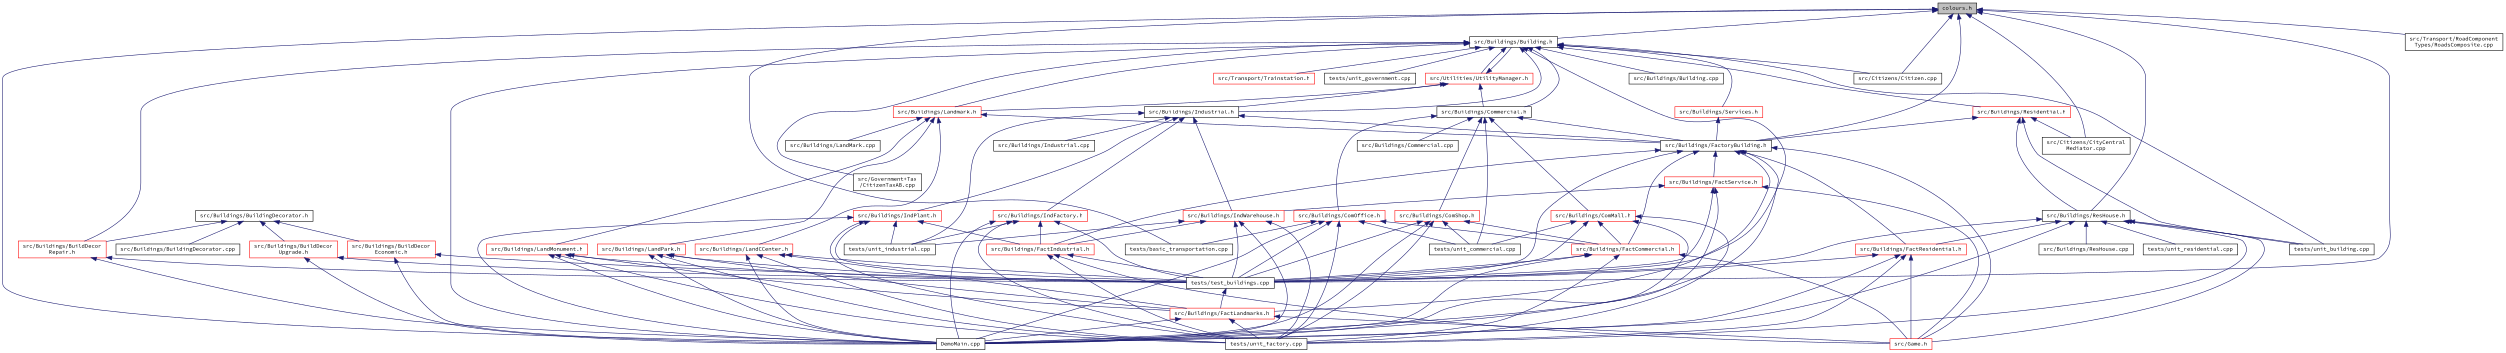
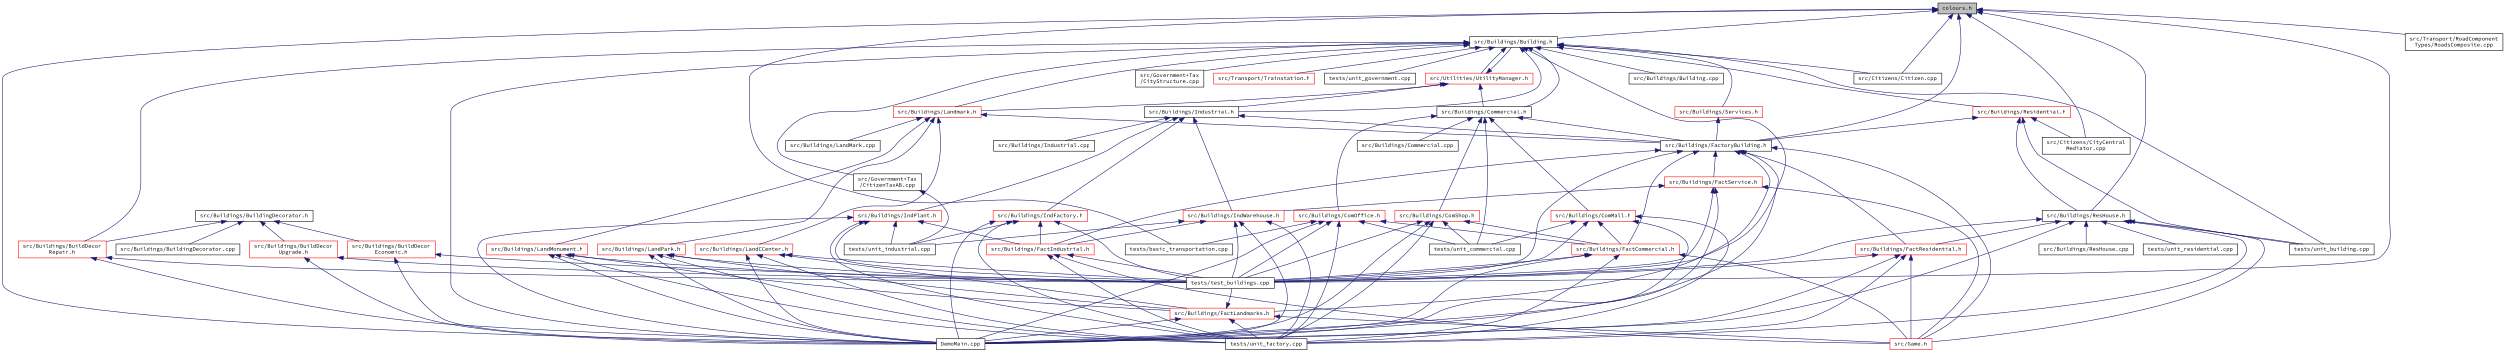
node "src/Government+Tax /CityStructure.cpp": added
edge "tests/unit_industrial.cpp" -> "src/Buildings/Industrial.h": now "tests/unit_industrial.cpp" -> "src/Government+Tax /CitizenTaxAB.cpp"
edge "src/Buildings/FactLandmarks.h" -> "tests/test_buildings.cpp": reversed
